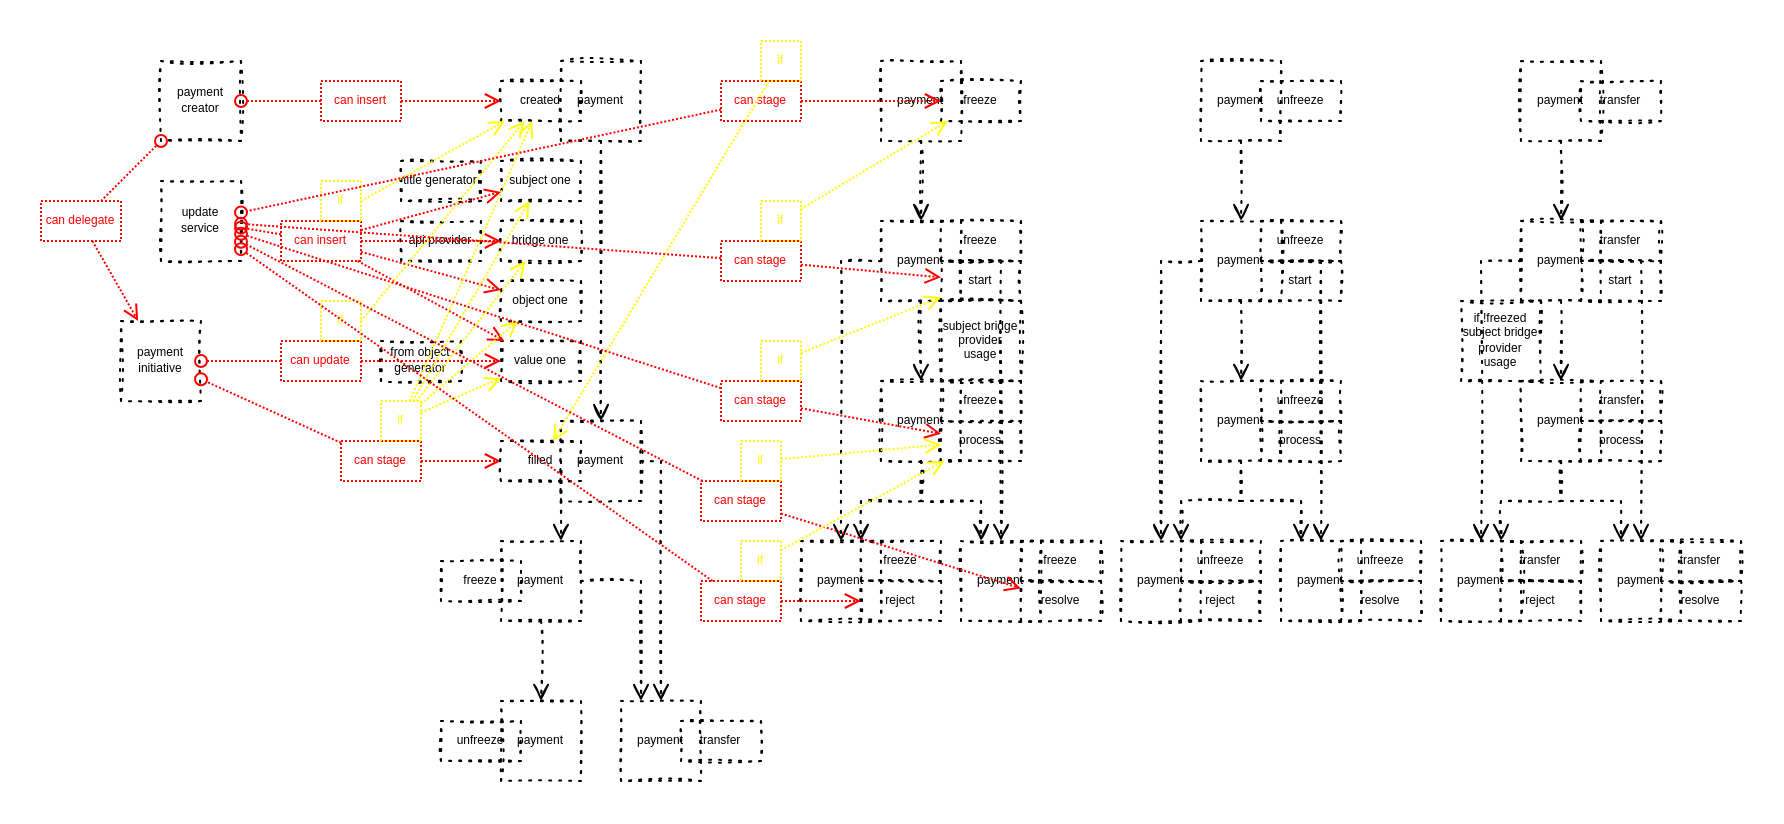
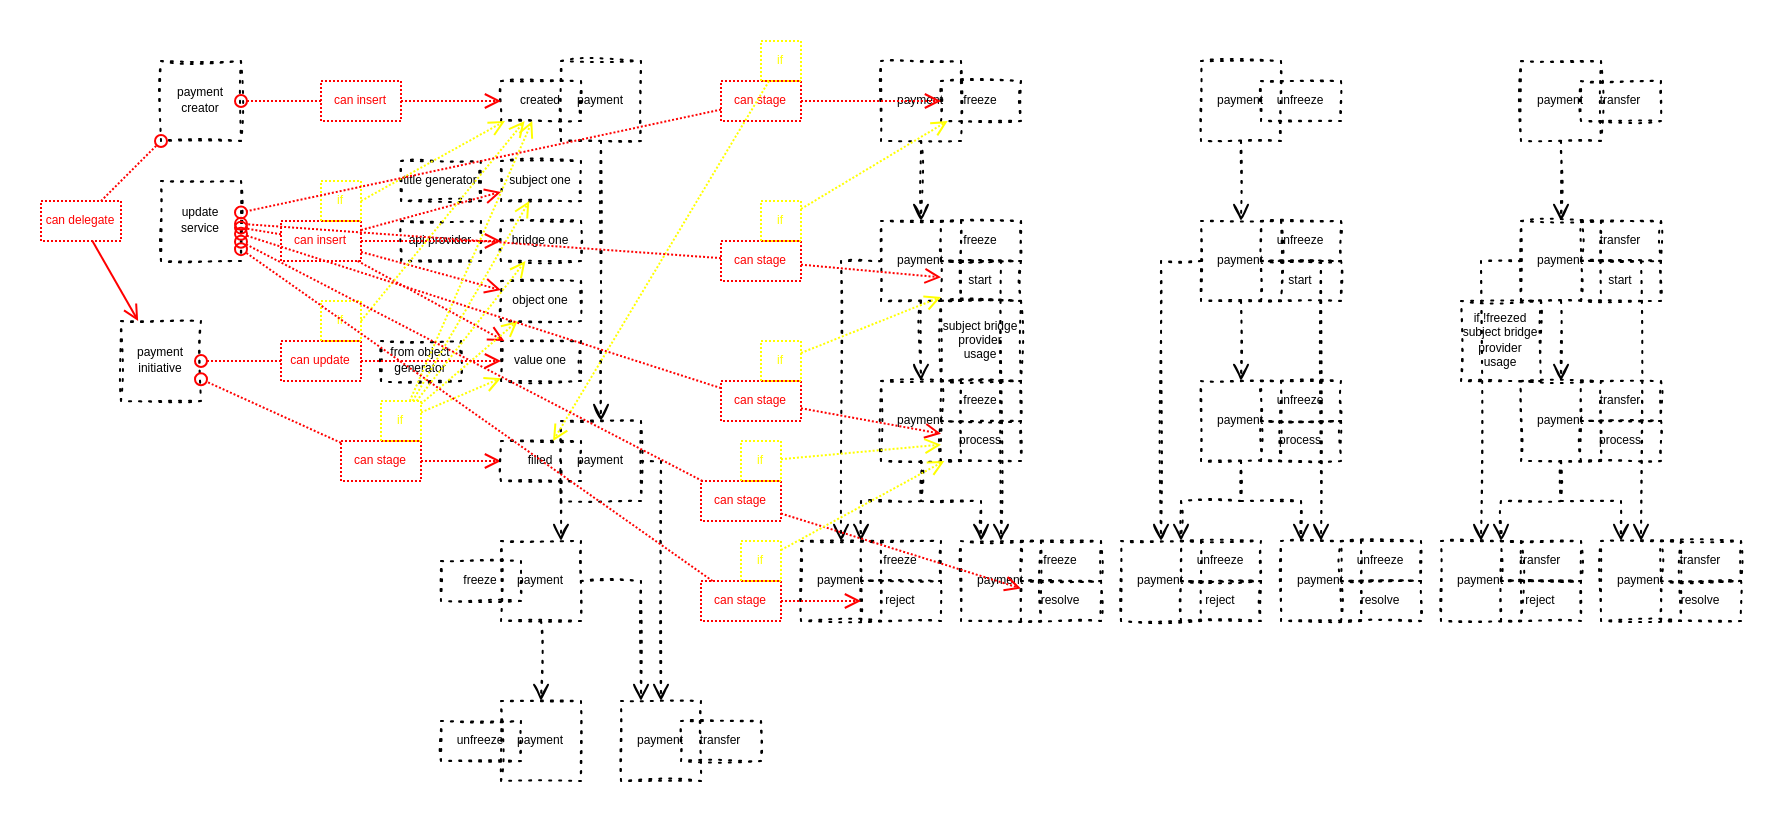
edge "can delegate" -> "payment initiative": style dashed -> solid
